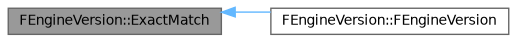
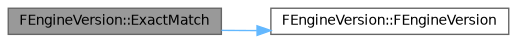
edge "FEngineVersion::FEngineVersion" -> "FEngineVersion::ExactMatch": reversed
